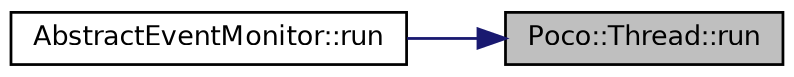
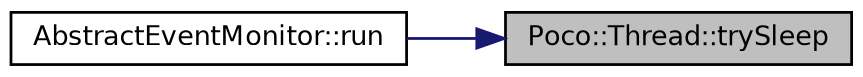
node "Poco::Thread::run": label "Poco::Thread::run" -> "Poco::Thread::trySleep"
